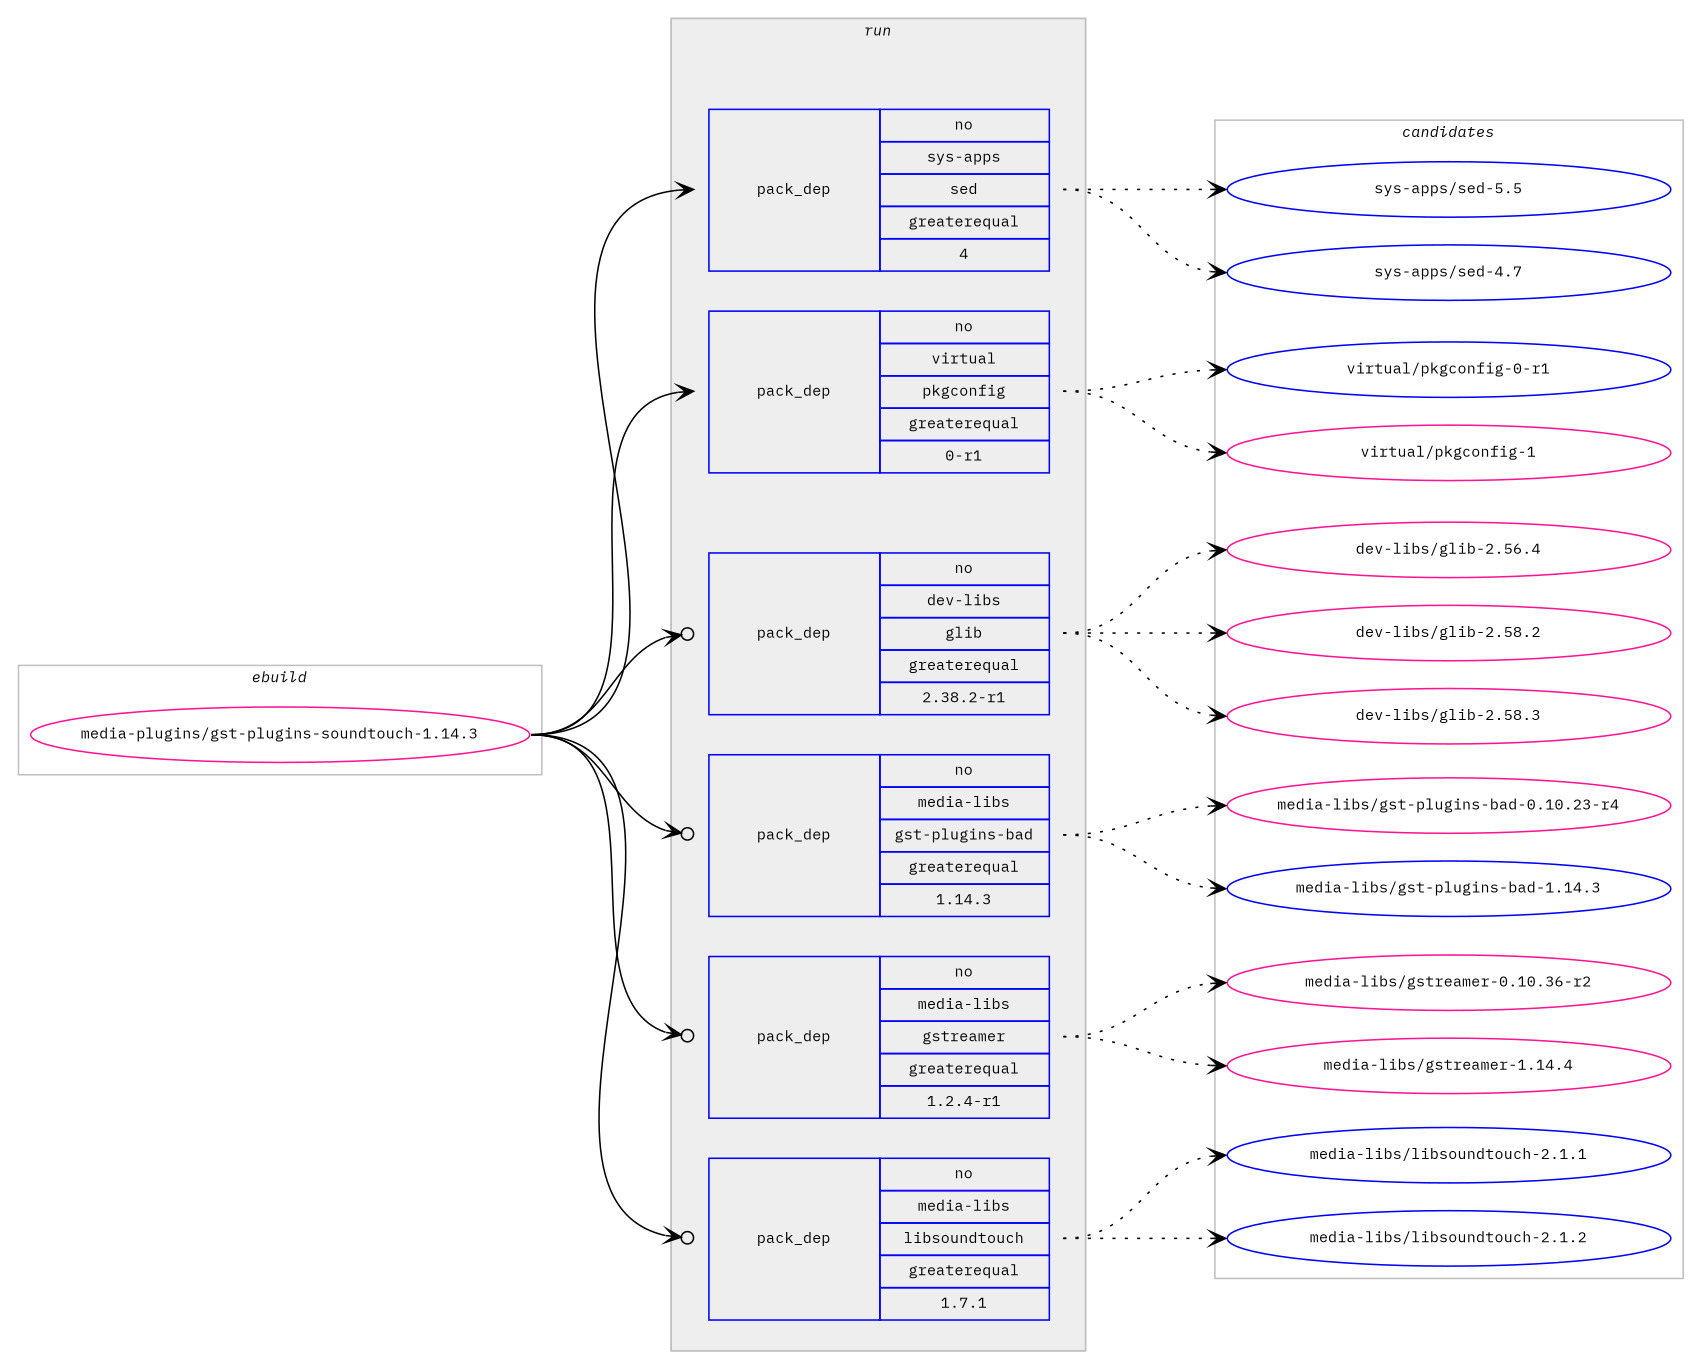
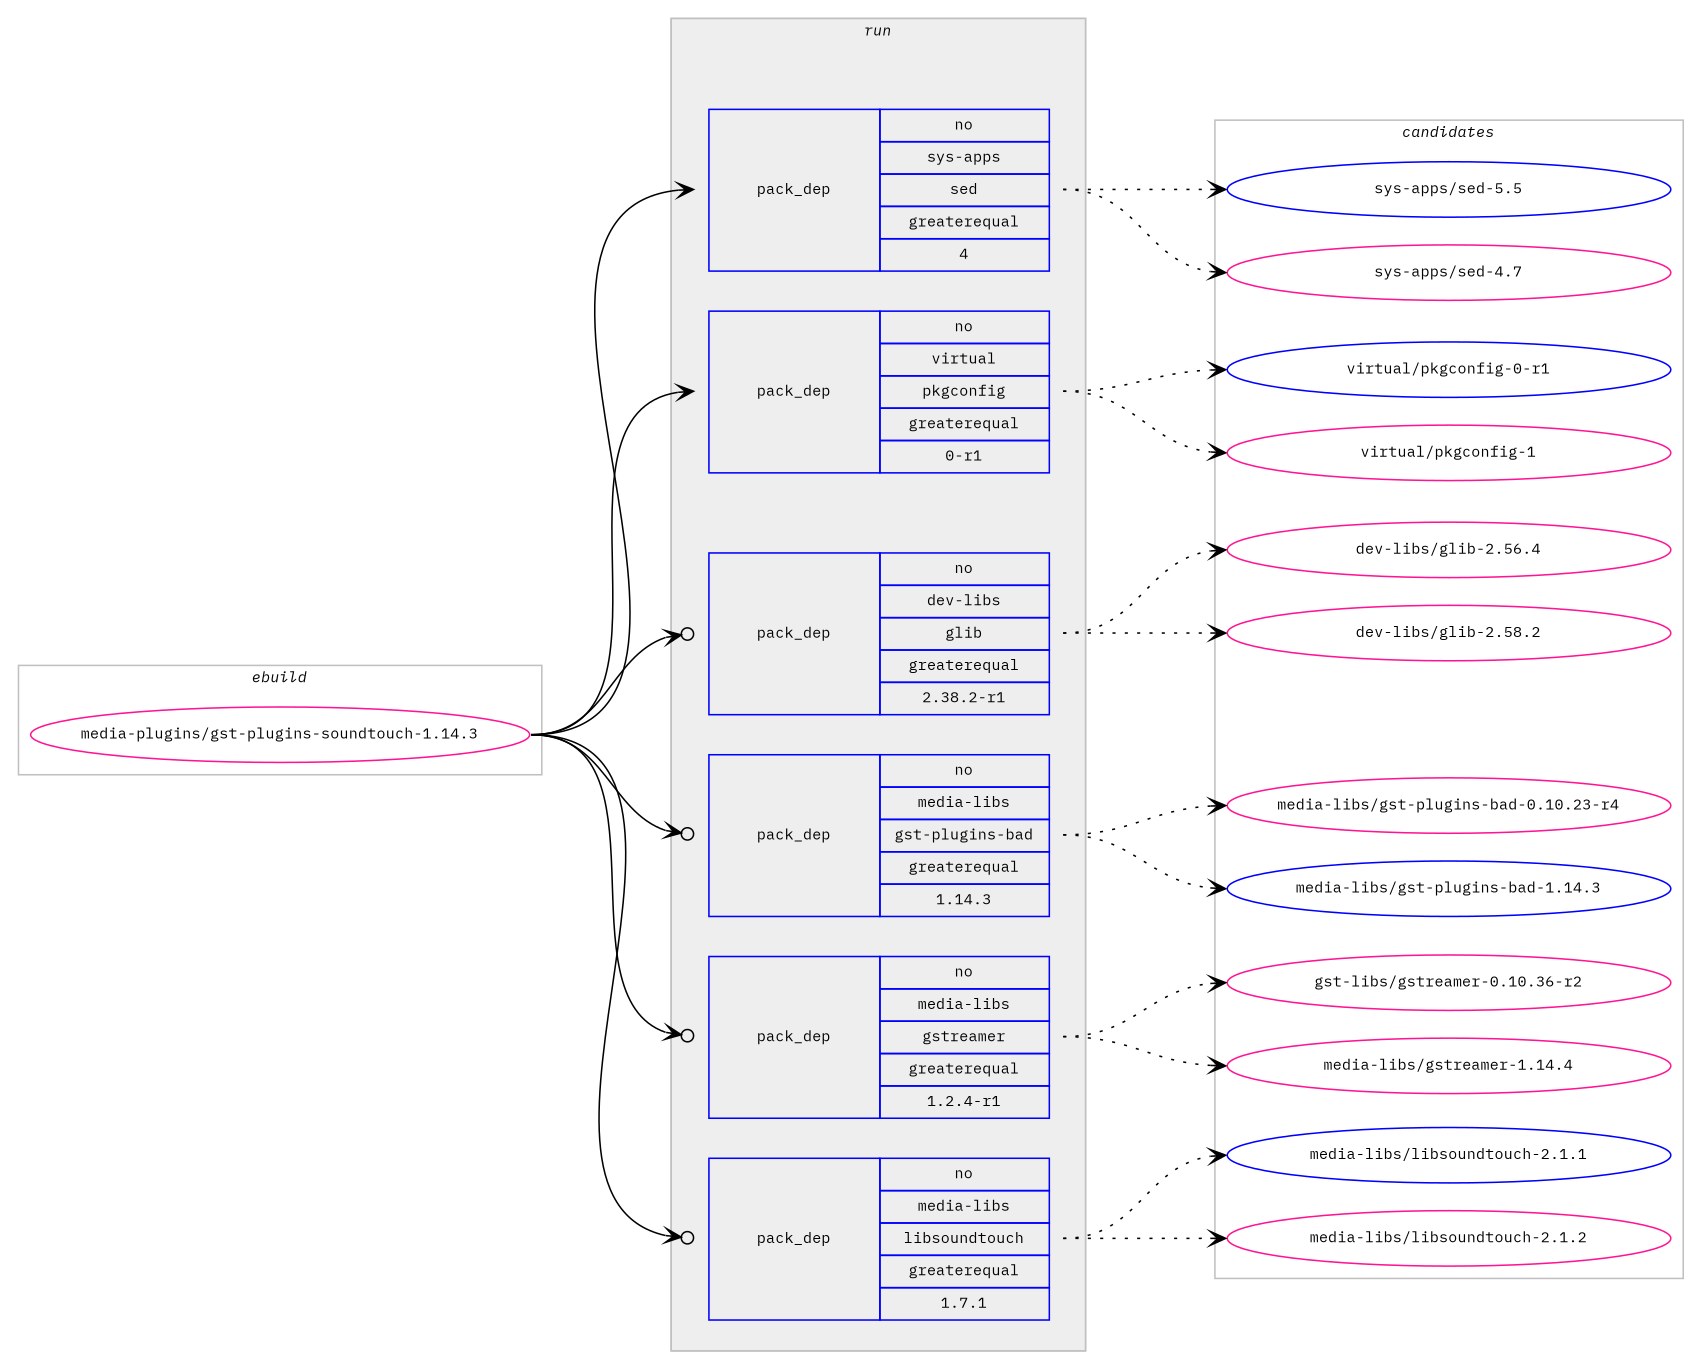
node "sys-apps/sed-4.7": color blue -> deeppink
node "dev-libs/glib-2.58.3": removed
node "media-libs/gstreamer-0.10.36-r2": label "media-libs/gstreamer-0.10.36-r2" -> "gst-libs/gstreamer-0.10.36-r2"
node "media-libs/libsoundtouch-2.1.2": color blue -> deeppink
